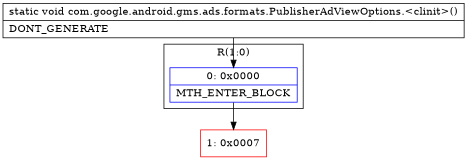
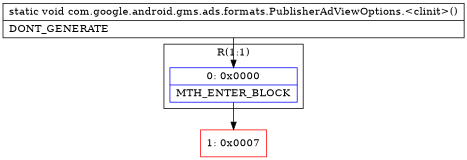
cluster "R(1:0)": label "R(1:0)" -> "R(1:1)"
